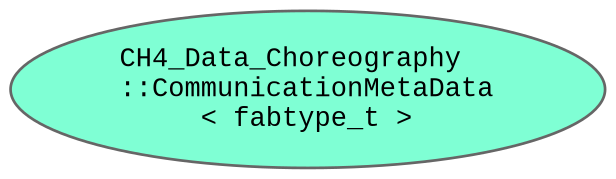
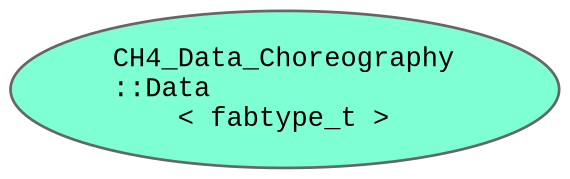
node "CH4_Data_Choreography ::CommunicationMetaData < fabtype_t >": label "CH4_Data_Choreography ::CommunicationMetaData < fabtype_t >" -> "CH4_Data_Choreography ::Data < fabtype_t >"
